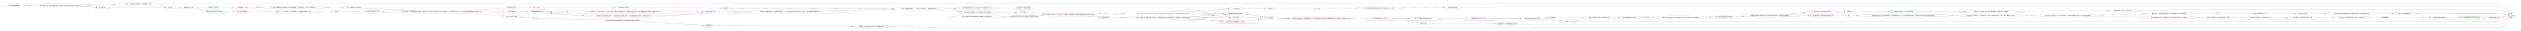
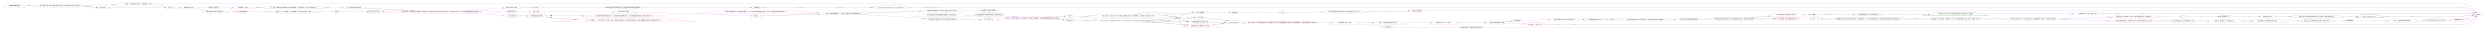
node "那么，这是 Orokin 的常态吗？": removed
